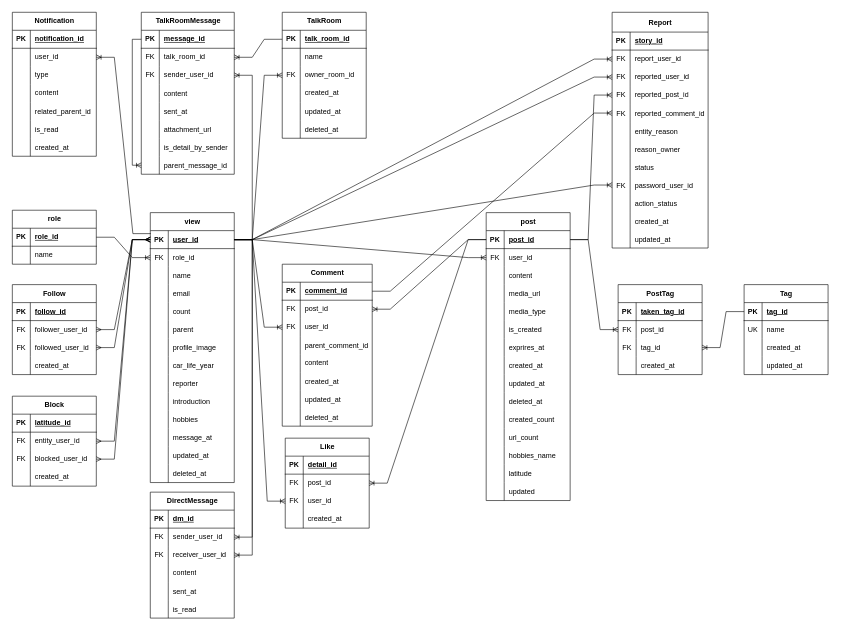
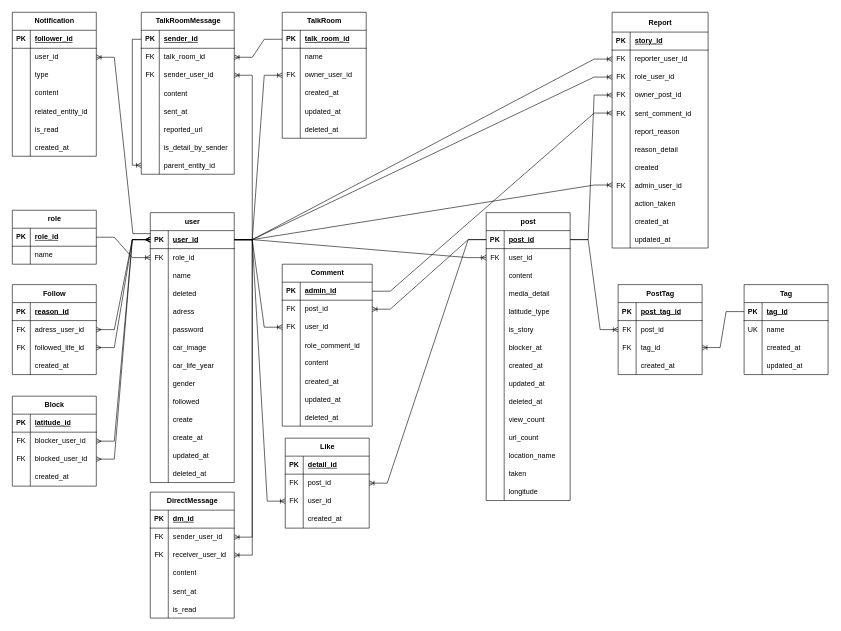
node "notification_id": label "notification_id" -> "follower_id"
node "message_id": label "message_id" -> "sender_id"
node "report_user_id": label "report_user_id" -> "reporter_user_id"
node "owner_room_id": label "owner_room_id" -> "owner_user_id"
node "reported_user_id": label "reported_user_id" -> "role_user_id"
node "reported_post_id": label "reported_post_id" -> "owner_post_id"
node "related_parent_id": label "related_parent_id" -> "related_entity_id"
node "reported_comment_id": label "reported_comment_id" -> "sent_comment_id"
node "attachment_url": label "attachment_url" -> "reported_url"
node "entity_reason": label "entity_reason" -> "report_reason"
node "reason_owner": label "reason_owner" -> "reason_detail"
node "parent_message_id": label "parent_message_id" -> "parent_entity_id"
node "status": label "status" -> "created"
node "password_user_id": label "password_user_id" -> "admin_user_id"
node "action_status": label "action_status" -> "action_taken"
node "view": label "view" -> "user"
node "comment_id": label "comment_id" -> "admin_id"
node "email": label "email" -> "deleted"
node "media_url": label "media_url" -> "media_detail"
node "follow_id": label "follow_id" -> "reason_id"
node "count": label "count" -> "adress"
node "media_type": label "media_type" -> "latitude_type"
node "taken_tag_id": label "taken_tag_id" -> "post_tag_id"
node "follower_user_id": label "follower_user_id" -> "adress_user_id"
node "parent": label "parent" -> "password"
node "is_created": label "is_created" -> "is_story"
node "parent_comment_id": label "parent_comment_id" -> "role_comment_id"
node "followed_user_id": label "followed_user_id" -> "followed_life_id"
node "profile_image": label "profile_image" -> "car_image"
node "exprires_at": label "exprires_at" -> "blocker_at"
node "reporter": label "reporter" -> "gender"
node "introduction": label "introduction" -> "followed"
node "hobbies": label "hobbies" -> "create"
node "created_count": label "created_count" -> "view_count"
node "message_at": label "message_at" -> "create_at"
node "entity_user_id": label "entity_user_id" -> "blocker_user_id"
node "hobbies_name": label "hobbies_name" -> "location_name"
node "latitude": label "latitude" -> "taken"
node "updated": label "updated" -> "longitude"
